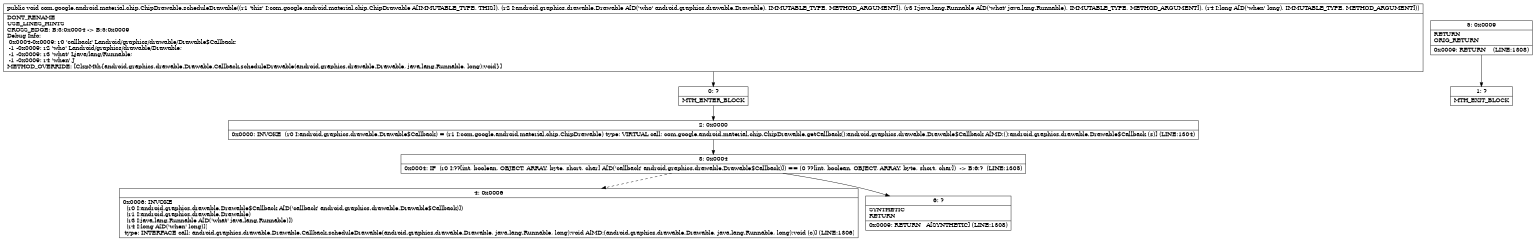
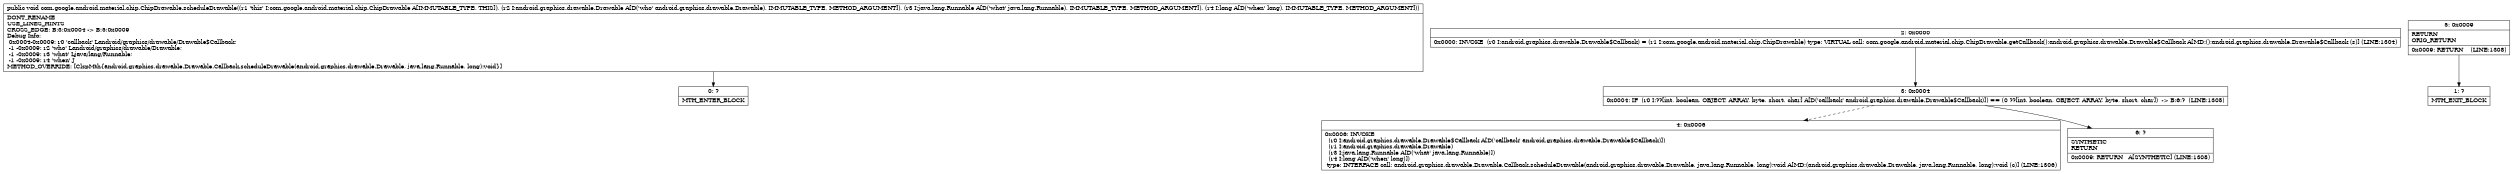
edge "0: ?" -> "2: 0x0000": removed
